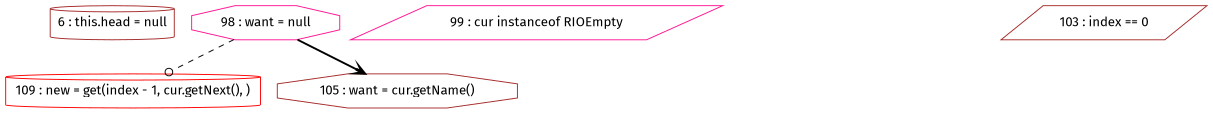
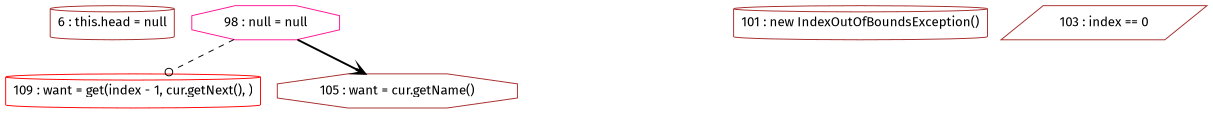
node "98 : want = null": label "98 : want = null" -> "98 : null = null"
node "99 : cur instanceof RIOEmpty": removed
node "101 : new IndexOutOfBoundsException()": added
node "109 : new = get(index - 1, cur.getNext(), )": label "109 : new = get(index - 1, cur.getNext(), )" -> "109 : want = get(index - 1, cur.getNext(), )"
